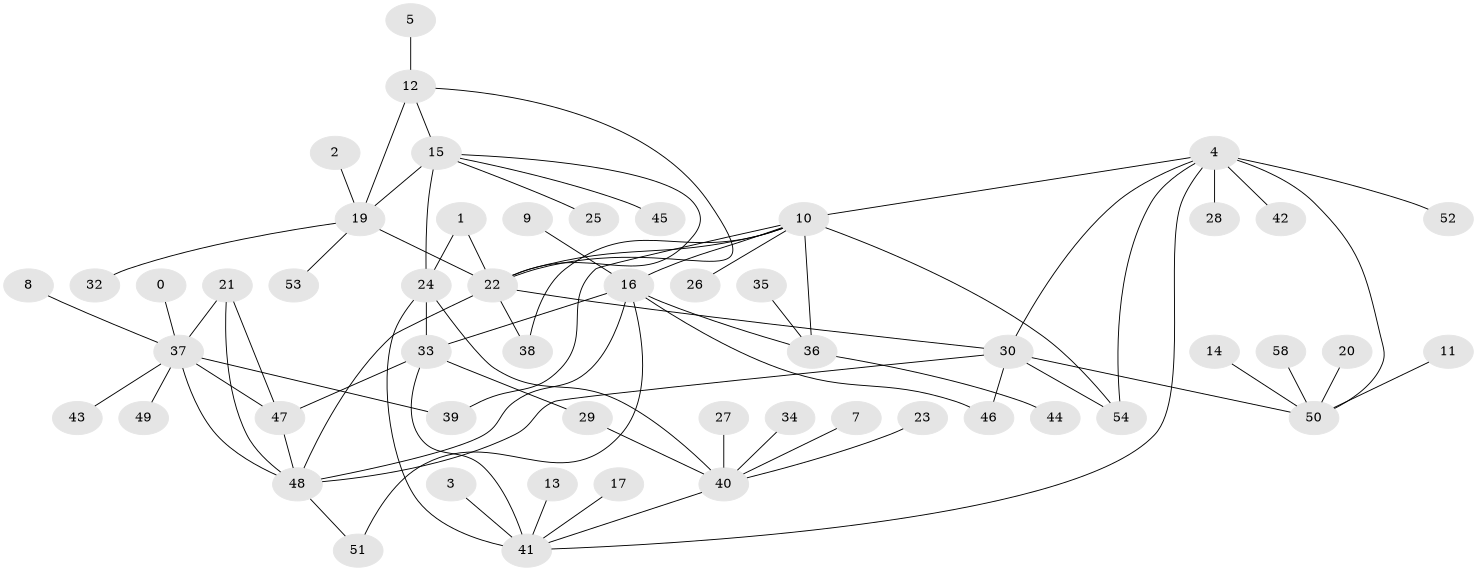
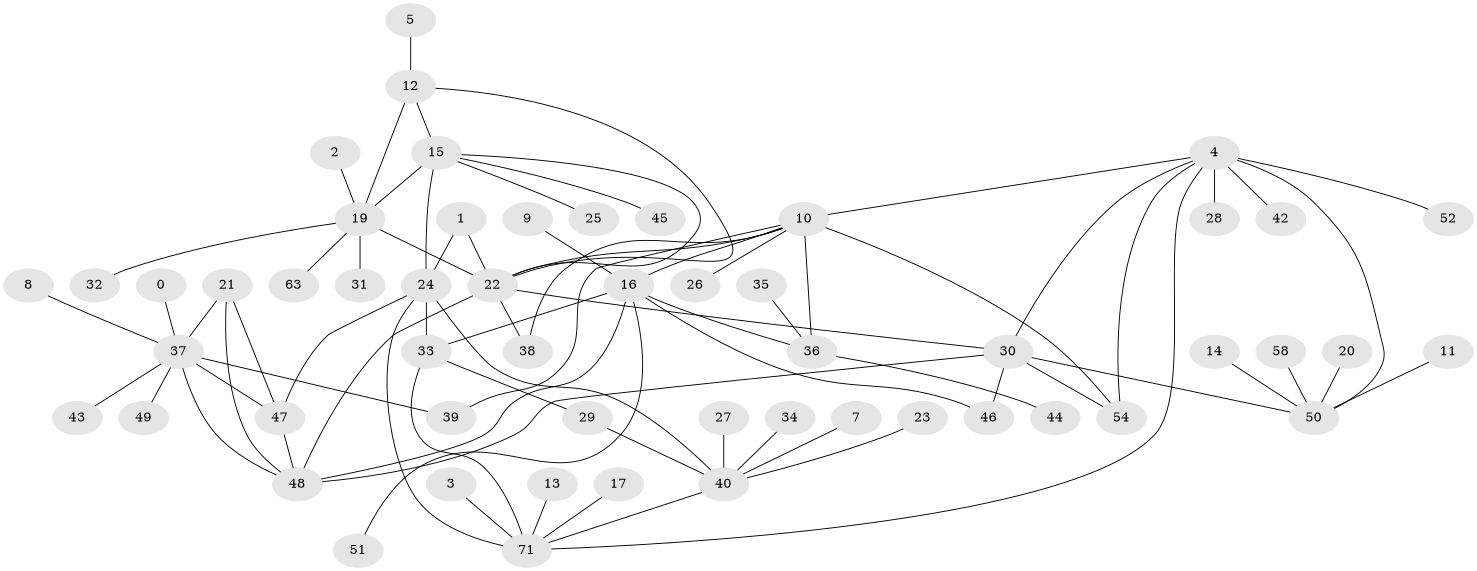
node "53": label "53" -> "63"
node "31": added
edge "33" -- "47": now "24" -- "47"
edge "48" -- "51": removed
node "41": label "41" -> "71"
